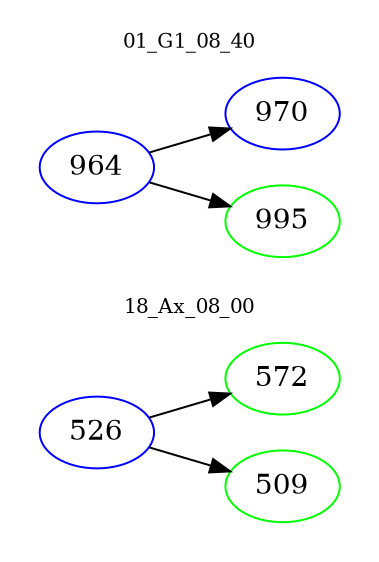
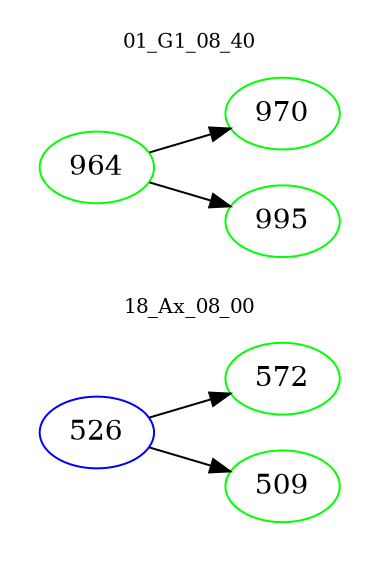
node "970": color blue -> green
node "964": color blue -> green
